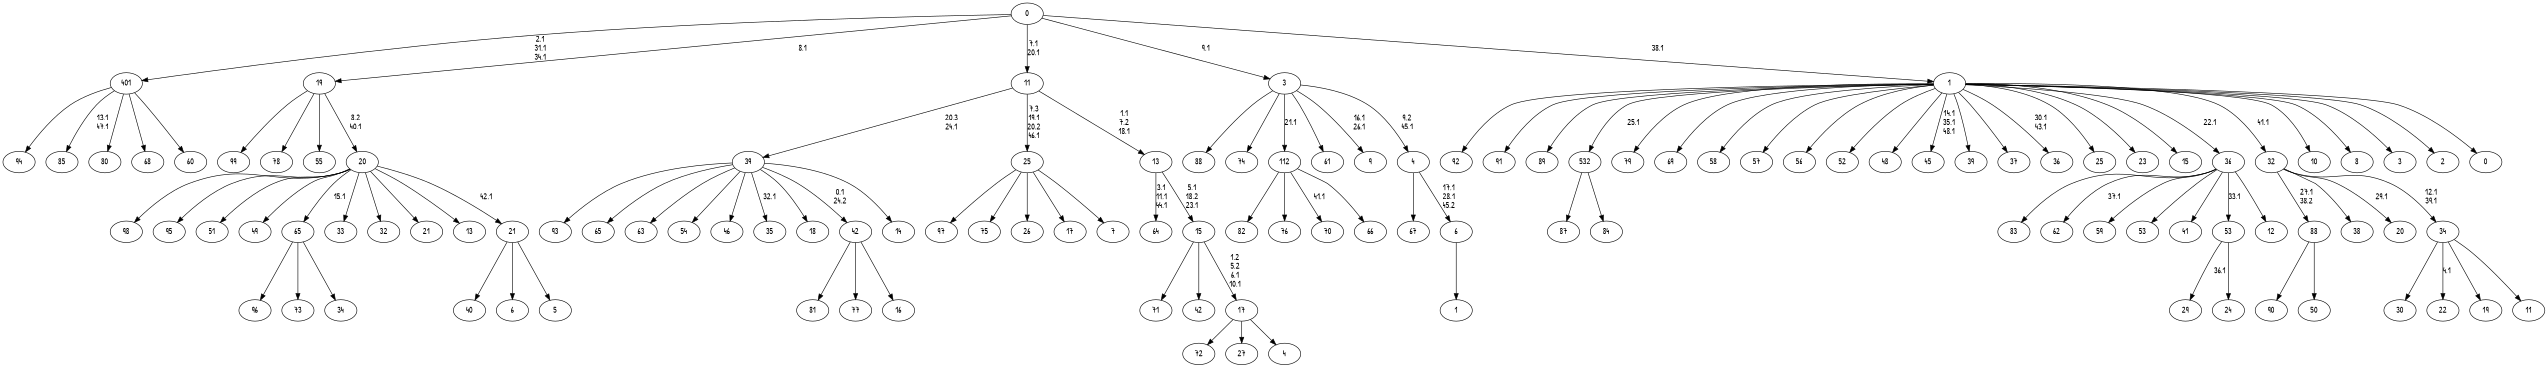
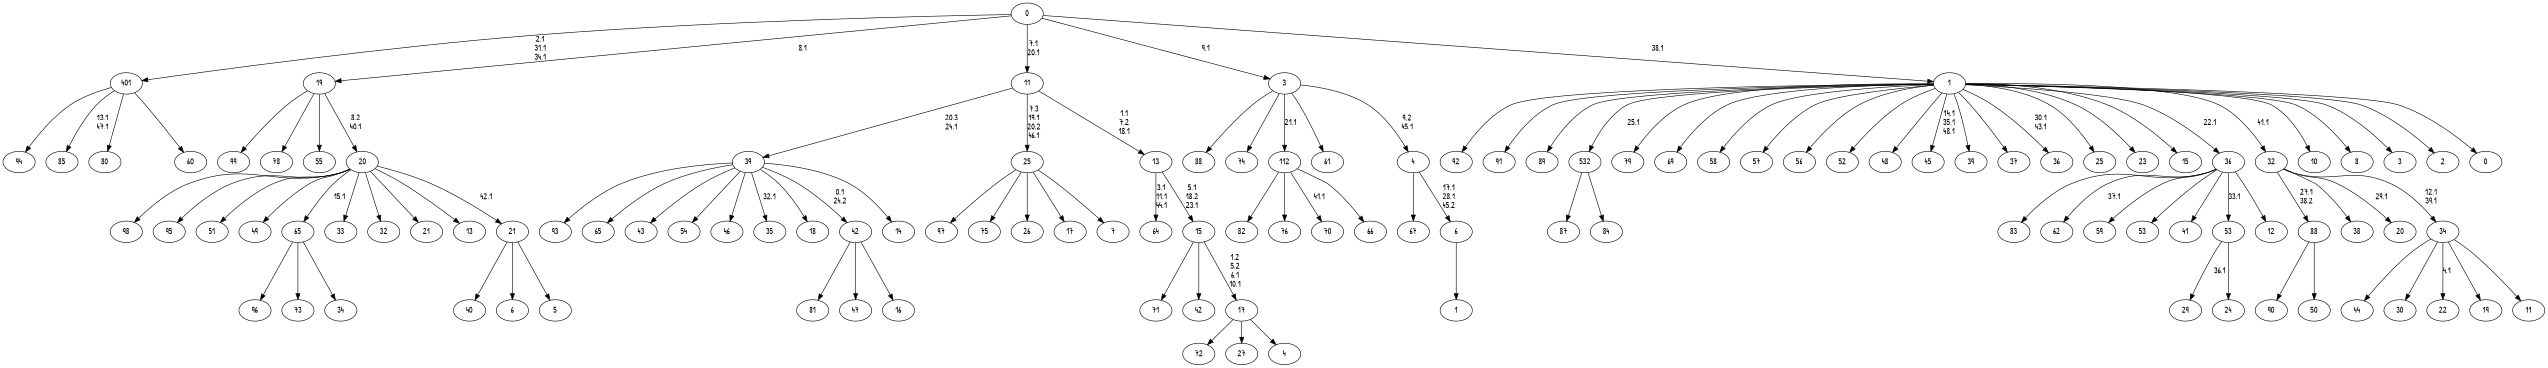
node "68": removed
node "9": removed
node "63": label "63" -> "43"
node "77": label "77" -> "47"
node "44": added
